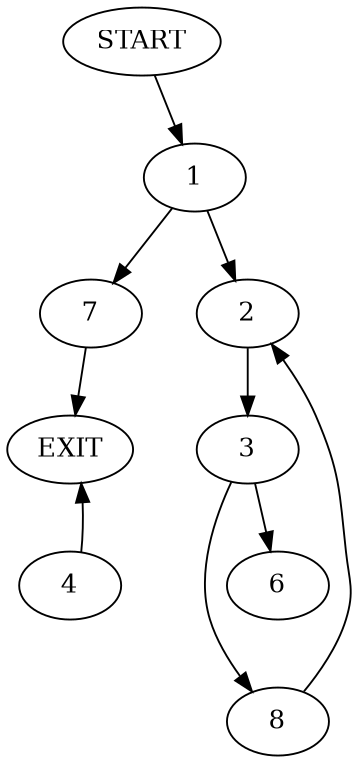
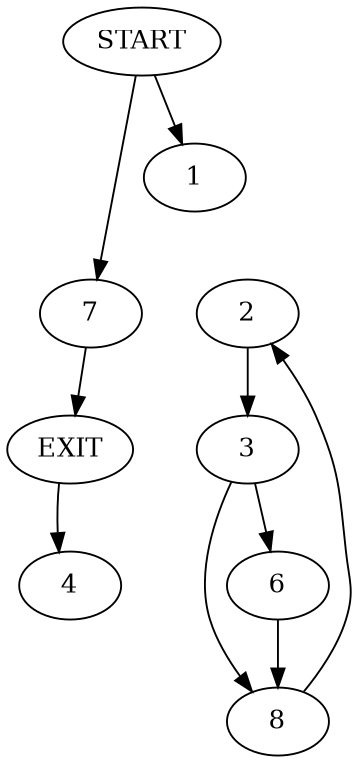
edge "1" -> "2": removed
edge "1" -> "7": now "START" -> "7"
edge "4" -> "EXIT": reversed
edge "6" -> "8": added
